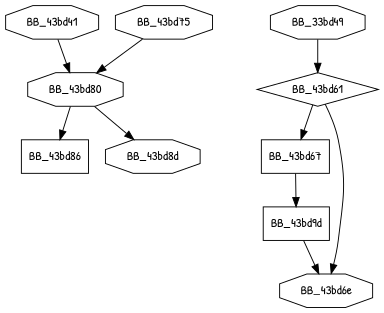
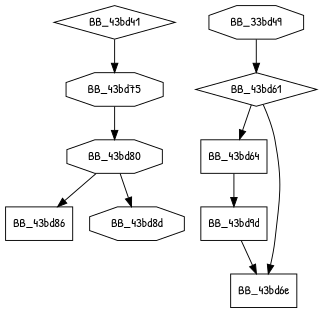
node "BB_43bd41": shape octagon -> diamond
edge "BB_43bd41" -> "BB_43bd80": now "BB_43bd41" -> "BB_43bd75"
node "BB_43bd67": label "BB_43bd67" -> "BB_43bd64"
node "BB_43bd6e": shape octagon -> box
